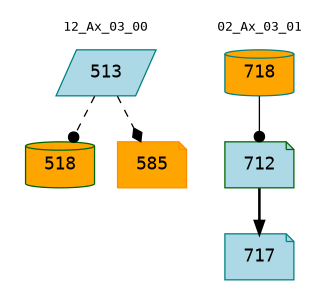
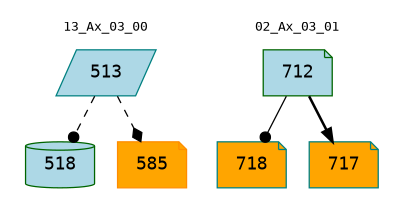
cluster "12_Ax_03_00": label "12_Ax_03_00" -> "13_Ax_03_00"
node "718": shape cylinder -> note
edge "718" -> "712": reversed
node "518": fillcolor orange -> lightblue
node "717": fillcolor lightblue -> orange
